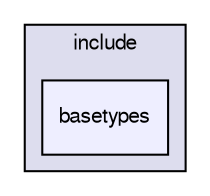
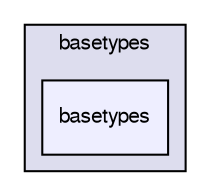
cluster "include": label "include" -> "basetypes"
